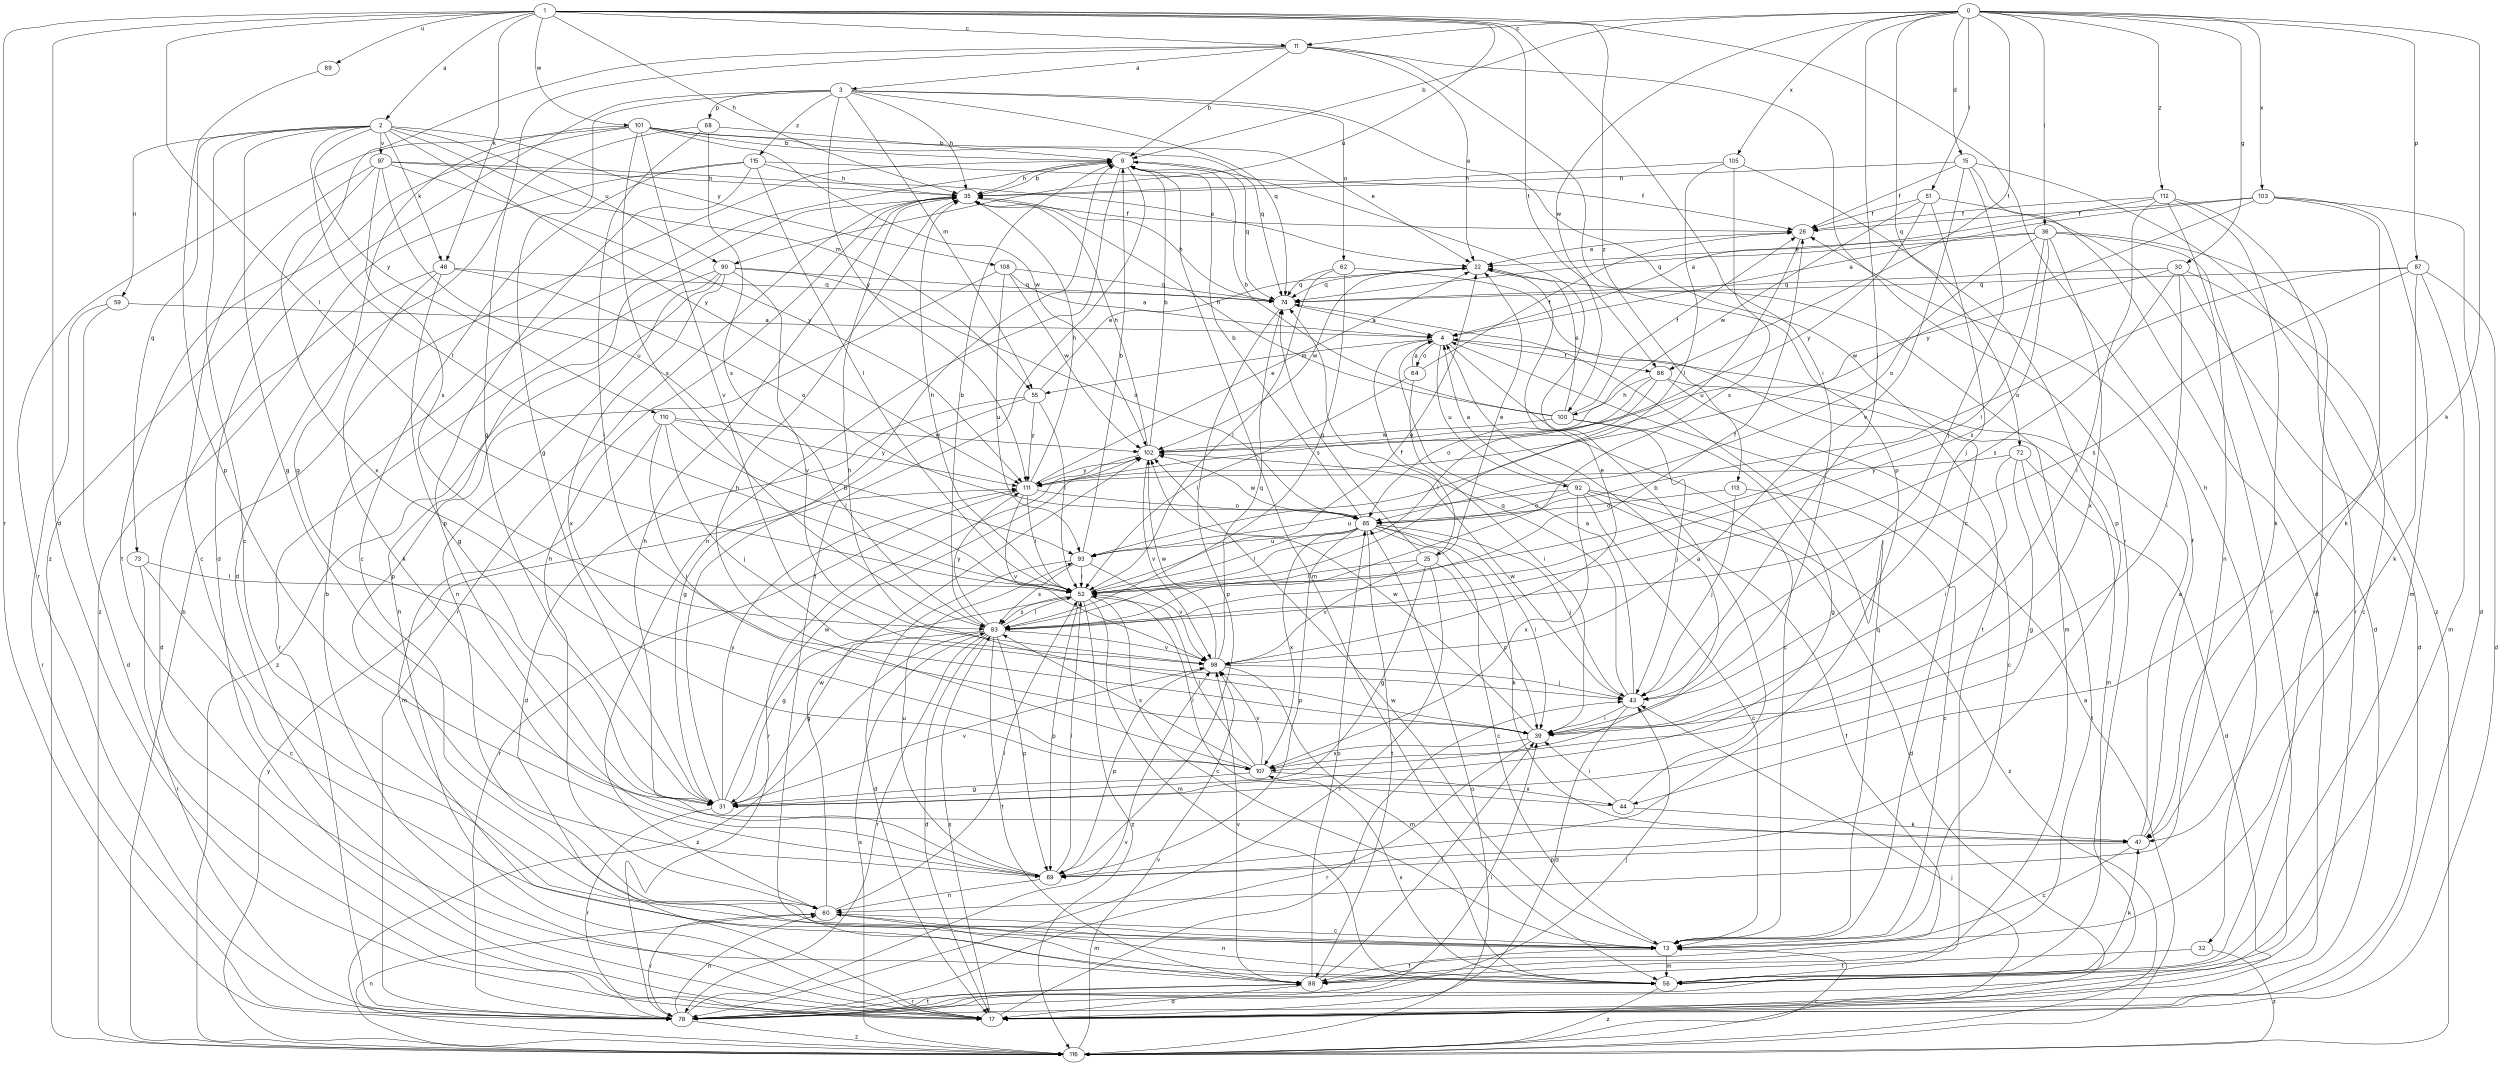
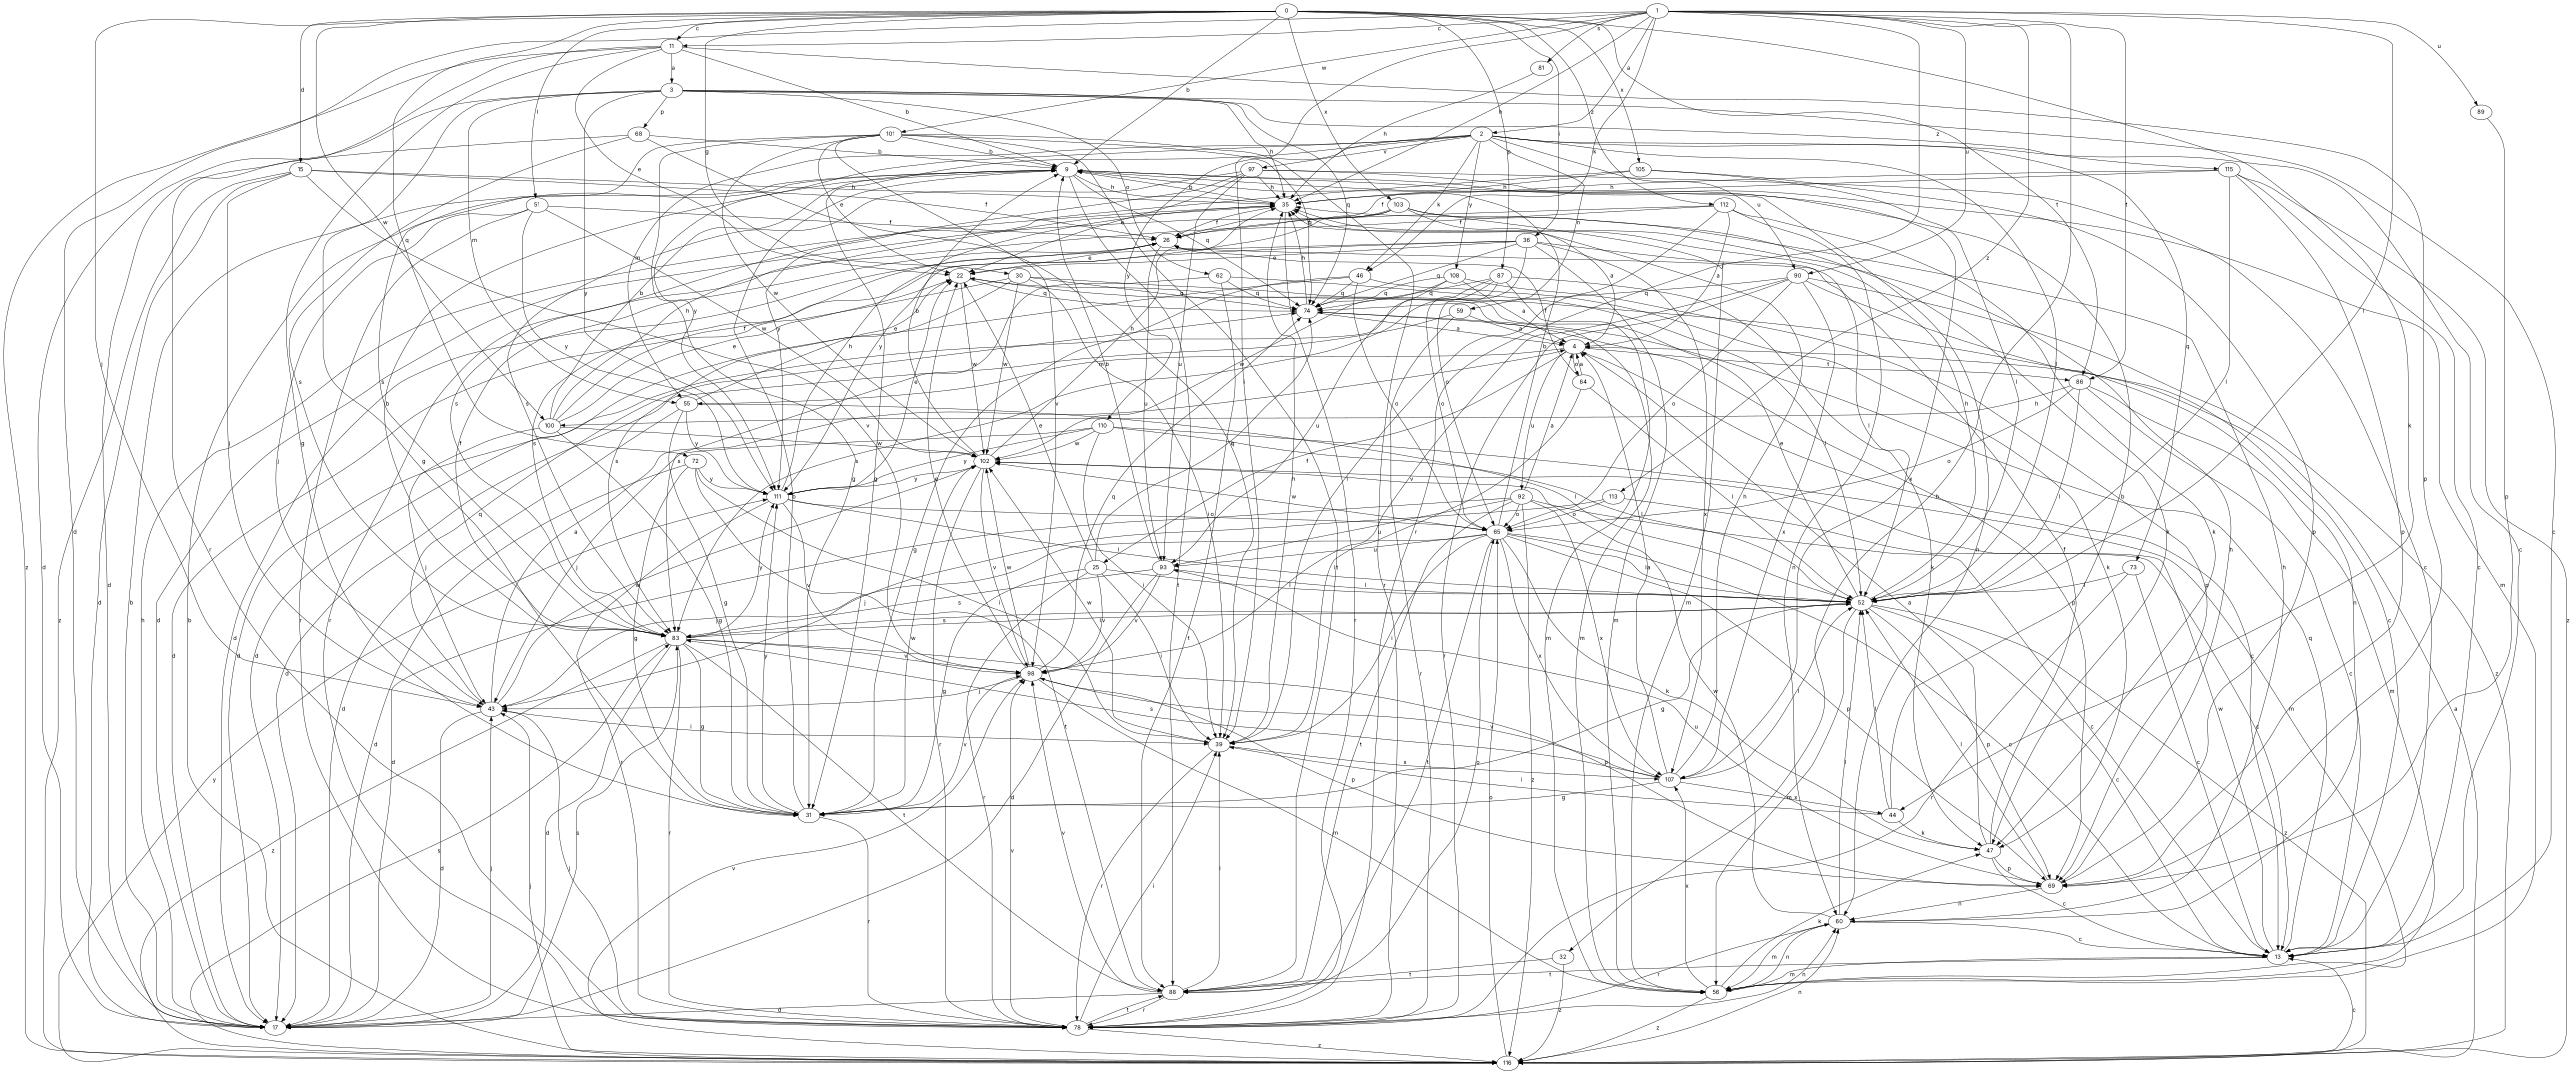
node "81": added
edge "25" -> "39": label "c" -> "i"
